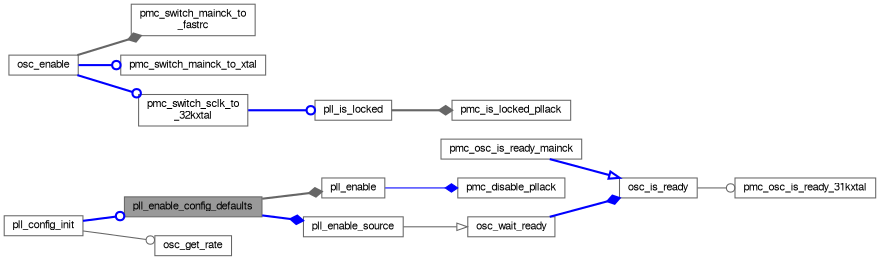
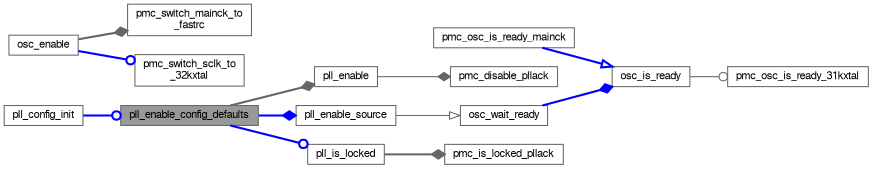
node "pmc_switch_mainck_to_xtal": removed
edge "pmc_switch_sclk_to _32kxtal" -> "pll_is_locked": now "pll_enable_config_defaults" -> "pll_is_locked"
edge "pll_enable" -> "pmc_disable_pllack": color blue -> gray40
node "osc_get_rate": removed
